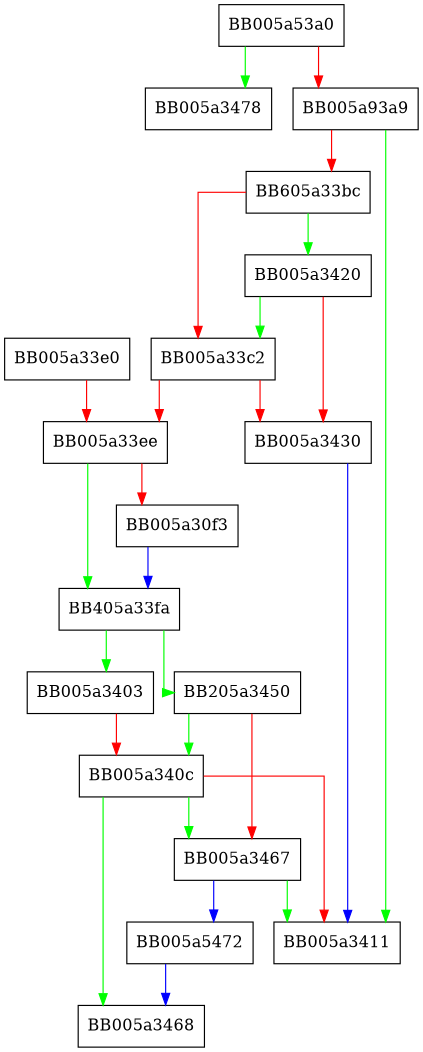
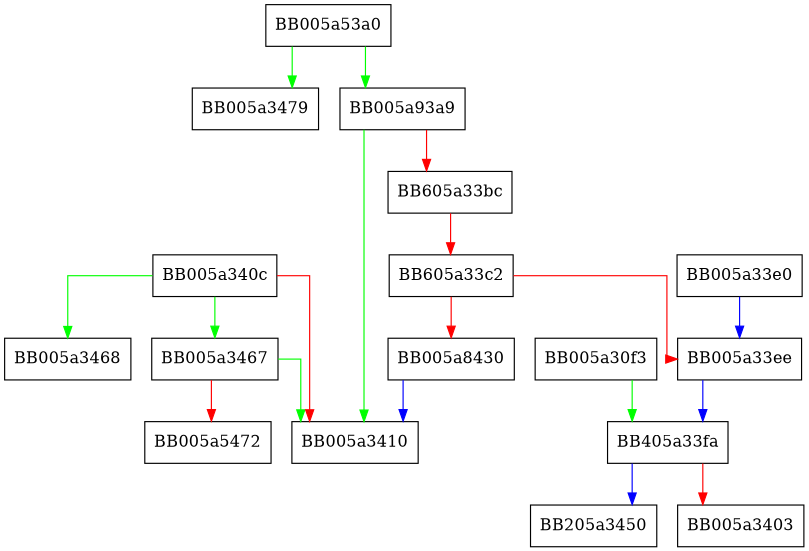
edge "BB005a53a0" -> "BB005a93a9": color red -> green
node "BB005a3478": label "BB005a3478" -> "BB005a3479"
node "BB005a3420": removed
node "BB005a33c2": label "BB005a33c2" -> "BB605a33c2"
edge "BB005a33e0" -> "BB005a33ee": color red -> blue
node "BB005a3430": label "BB005a3430" -> "BB005a8430"
edge "BB005a33ee" -> "BB005a30f3": removed
edge "BB005a33ee" -> "BB405a33fa": color green -> blue
edge "BB005a30f3" -> "BB405a33fa": color blue -> green
edge "BB405a33fa" -> "BB005a3403": color green -> red
edge "BB405a33fa" -> "BB205a3450": color green -> blue
edge "BB005a3403" -> "BB005a340c": removed
edge "BB205a3450" -> "BB005a340c": removed
edge "BB205a3450" -> "BB005a3467": removed
edge "BB005a3467" -> "BB005a5472": color blue -> red
node "BB005a3411": label "BB005a3411" -> "BB005a3410"
edge "BB005a5472" -> "BB005a3468": removed
